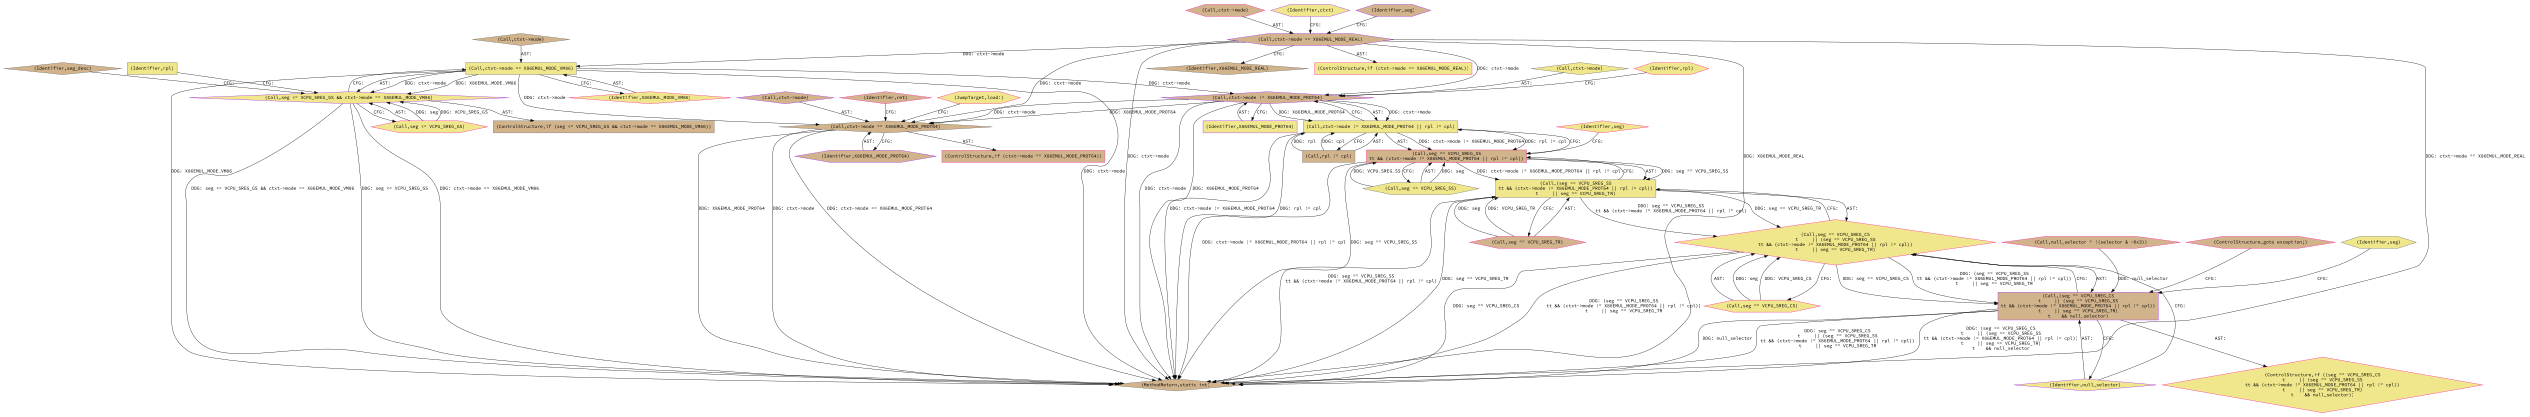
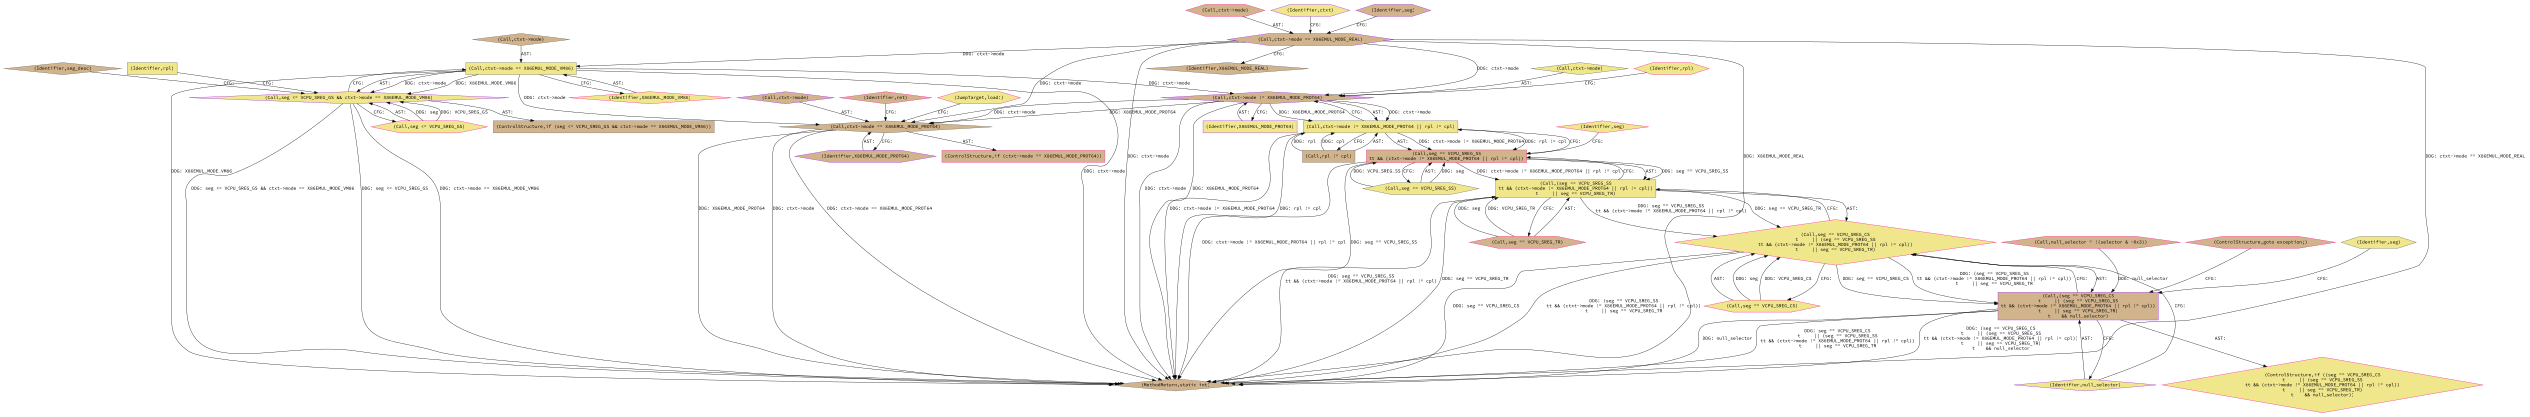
node "(ControlStructure,if (ctxt->mode == X86EMUL_MODE_REAL))": removed
